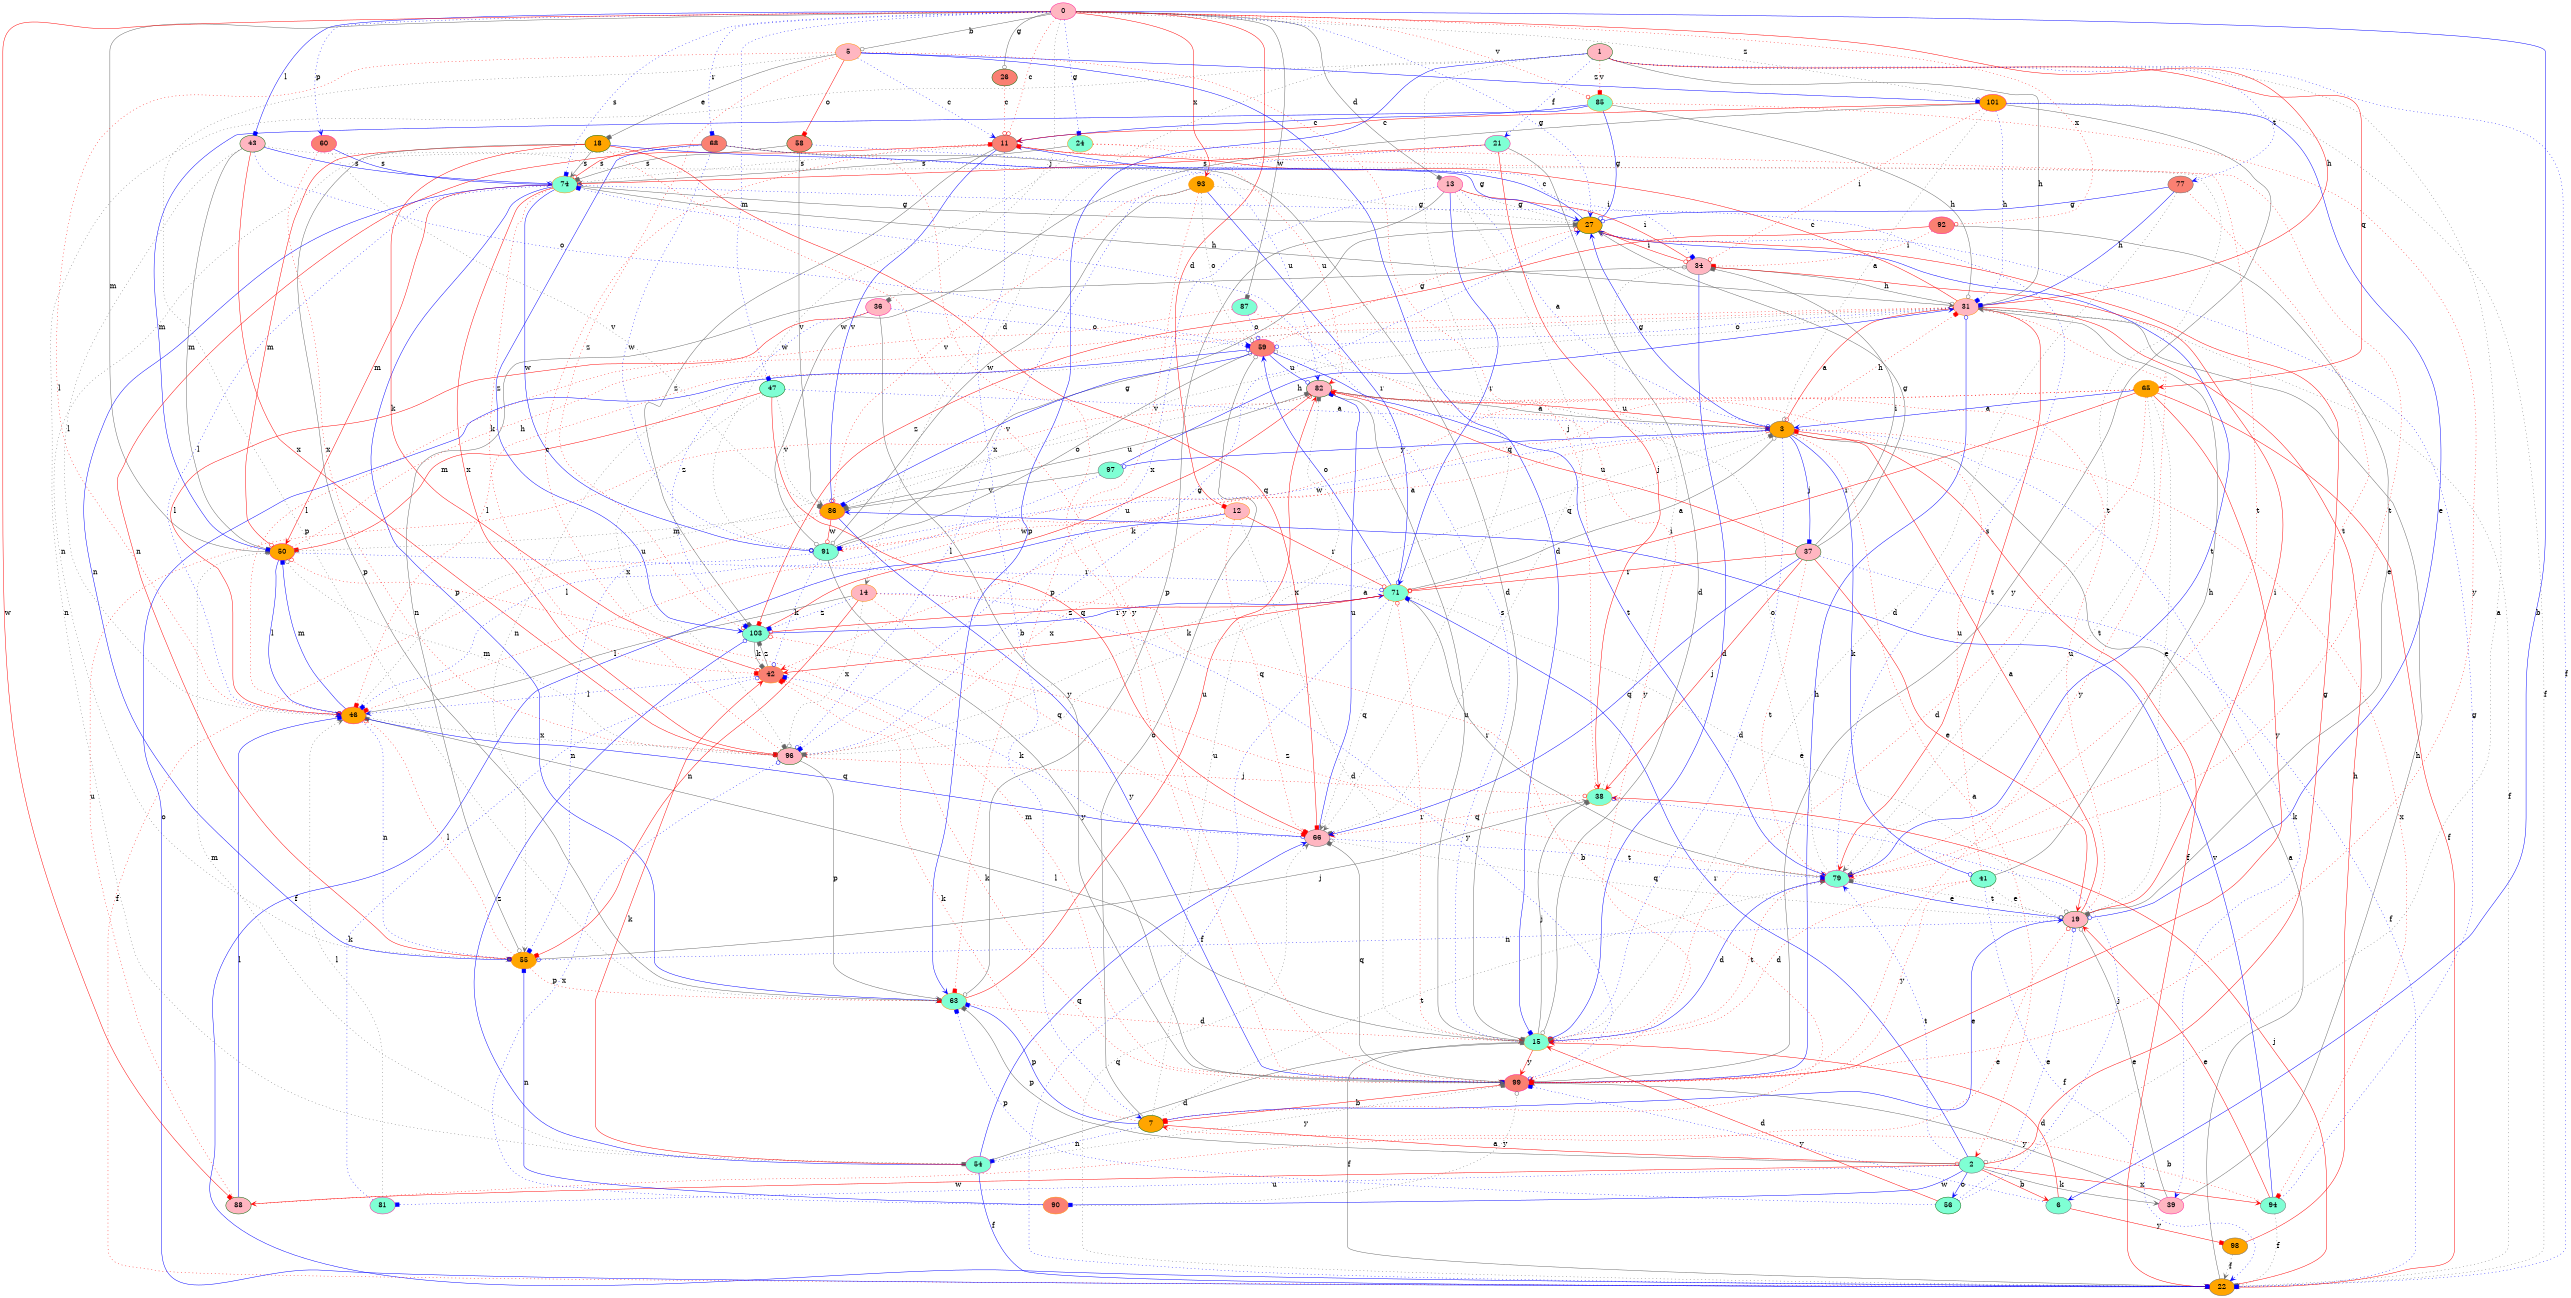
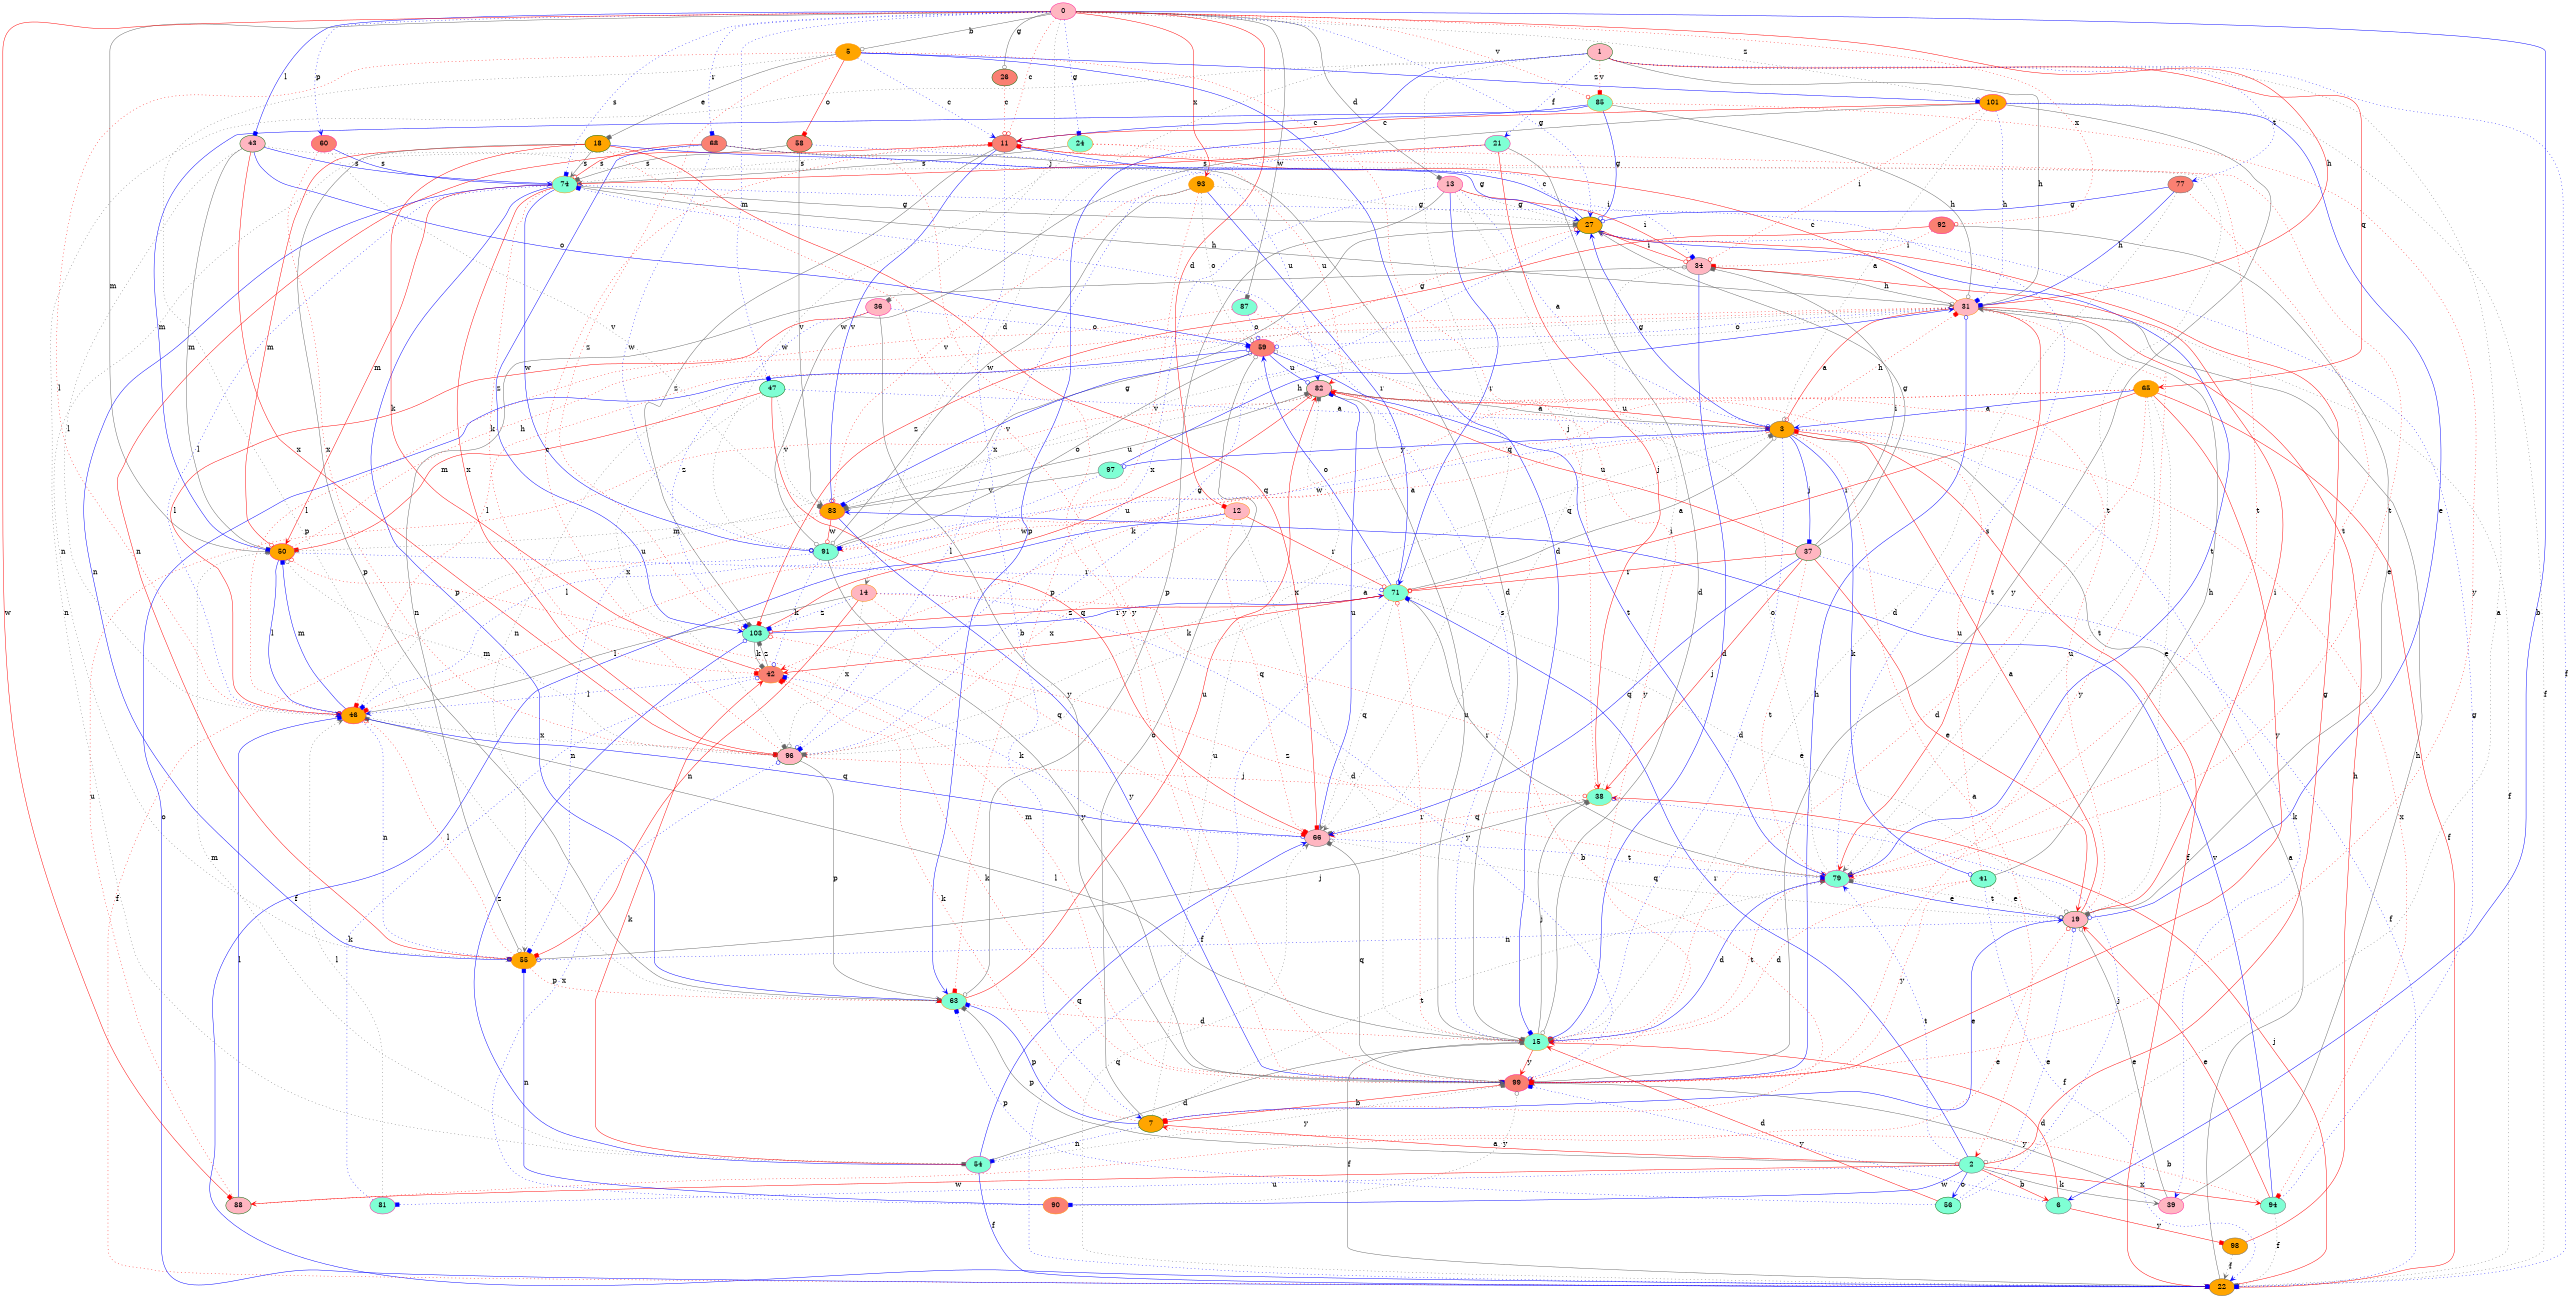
node "5": fillcolor lightpink -> orange
edge "43" -> "59": style dotted -> solid
node "86": label "86" -> "83"
